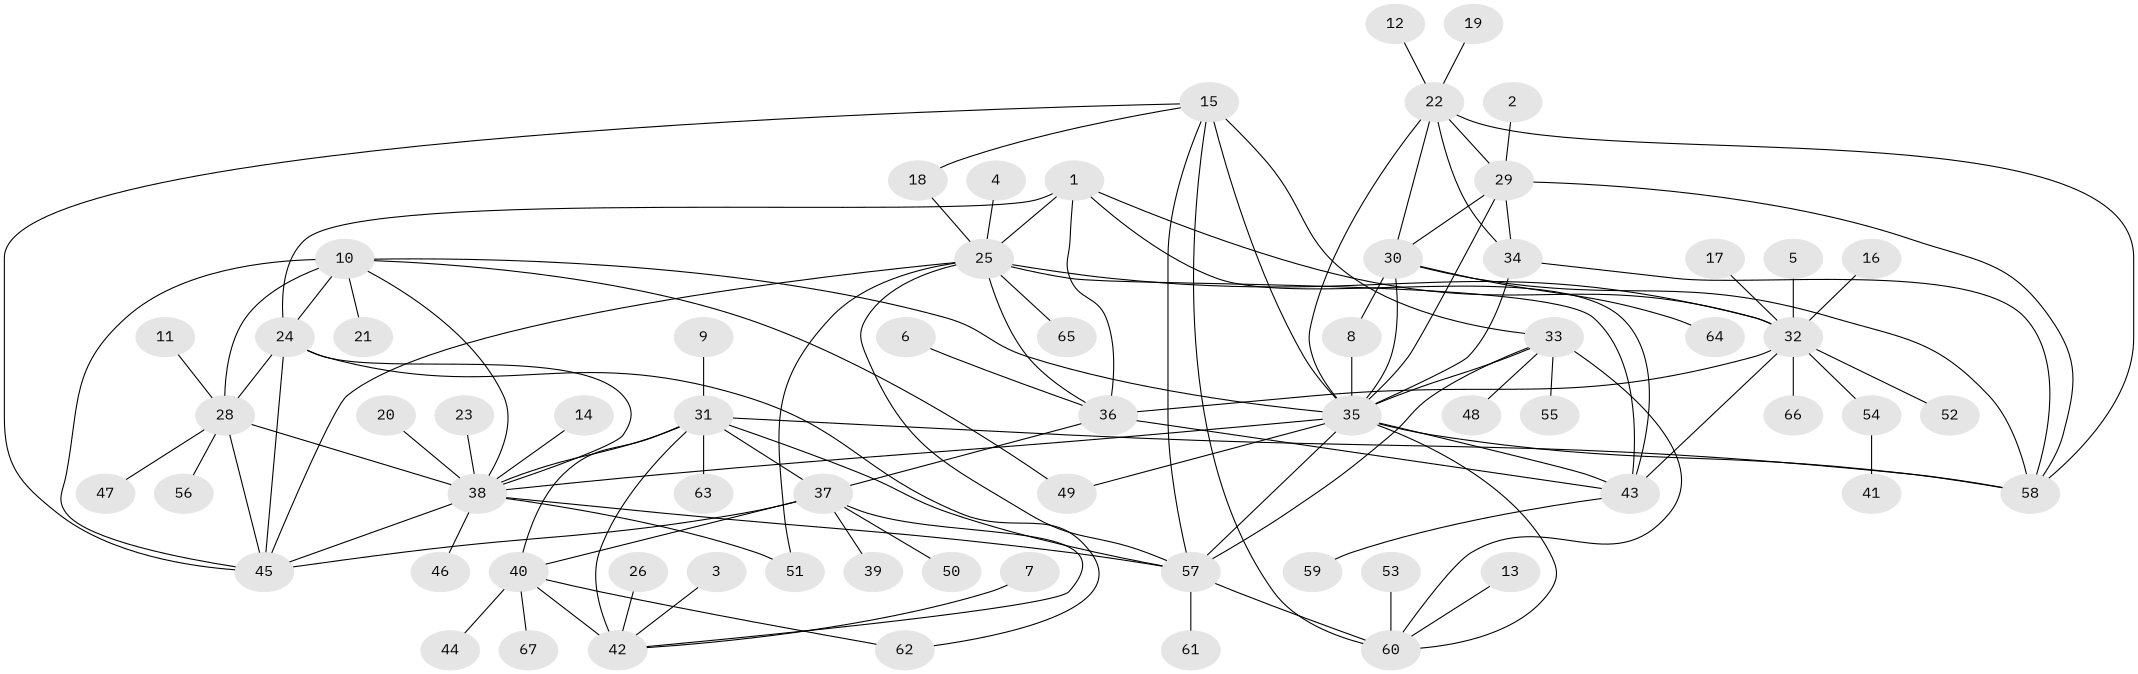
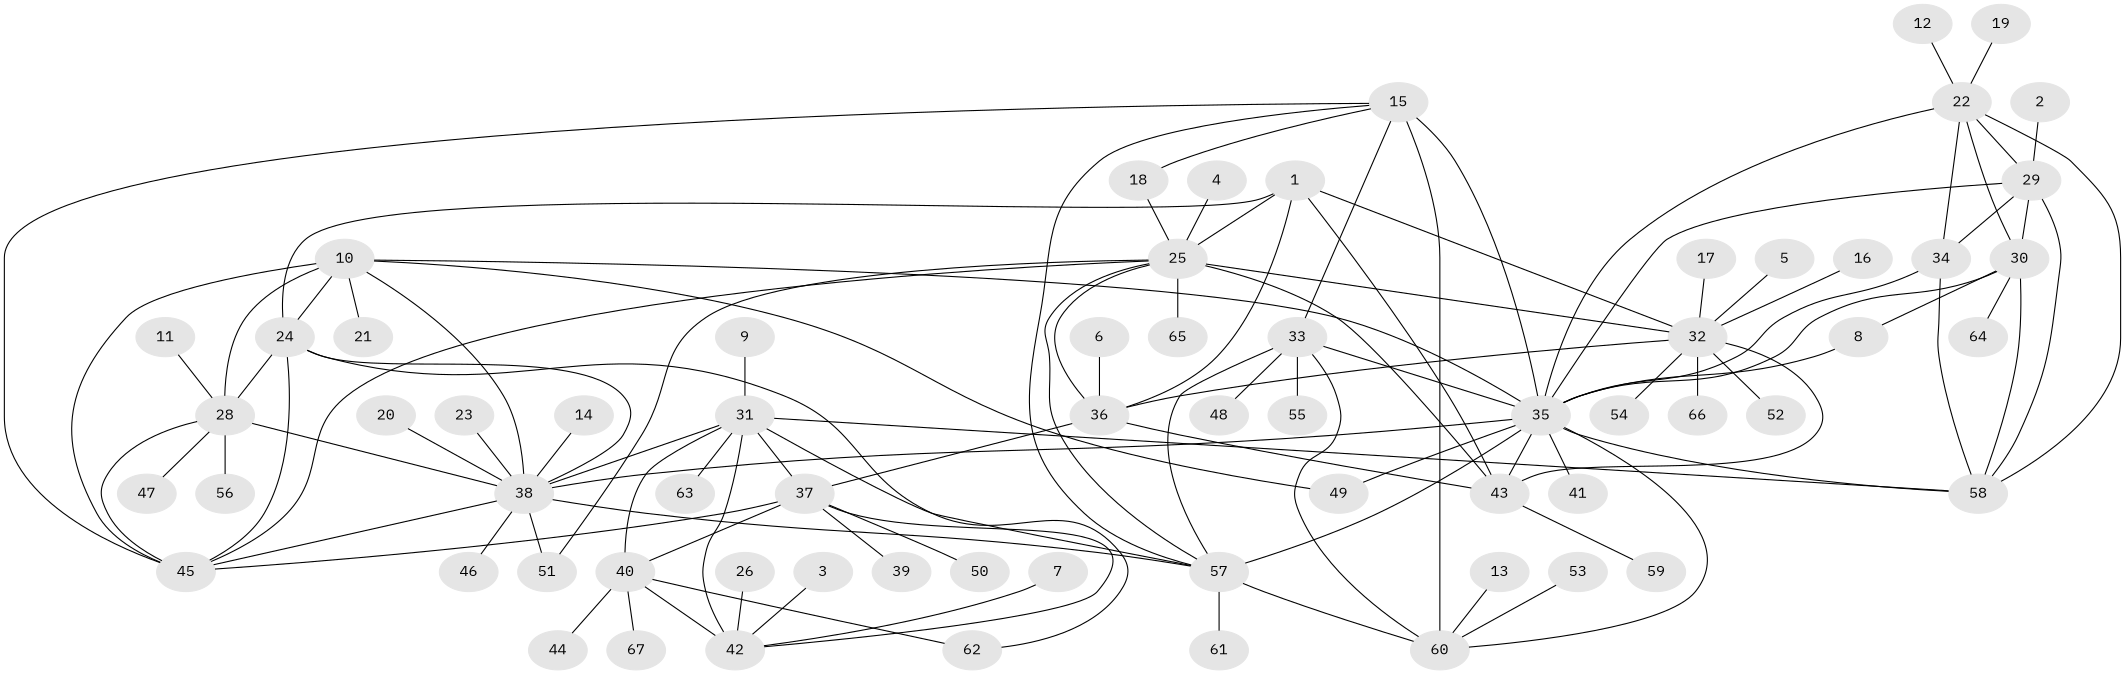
edge "54" -- "41": now "35" -- "41"
